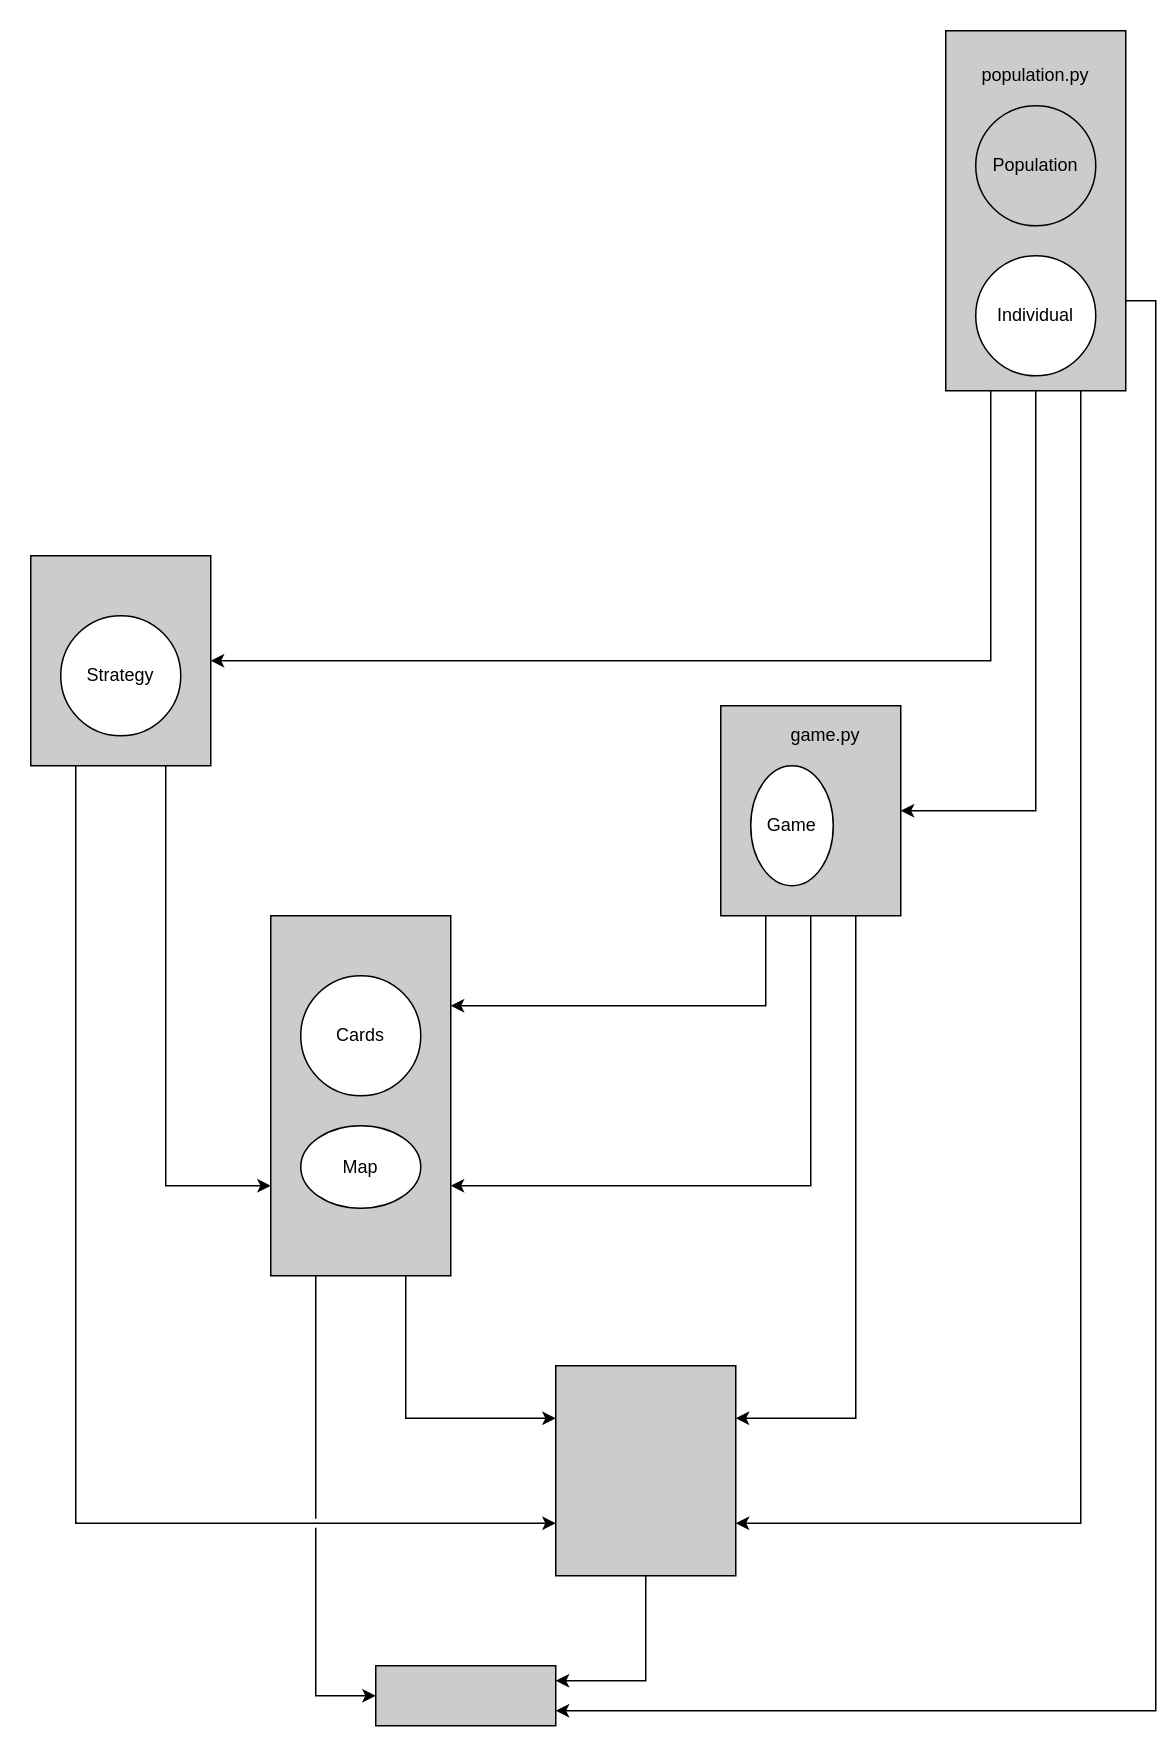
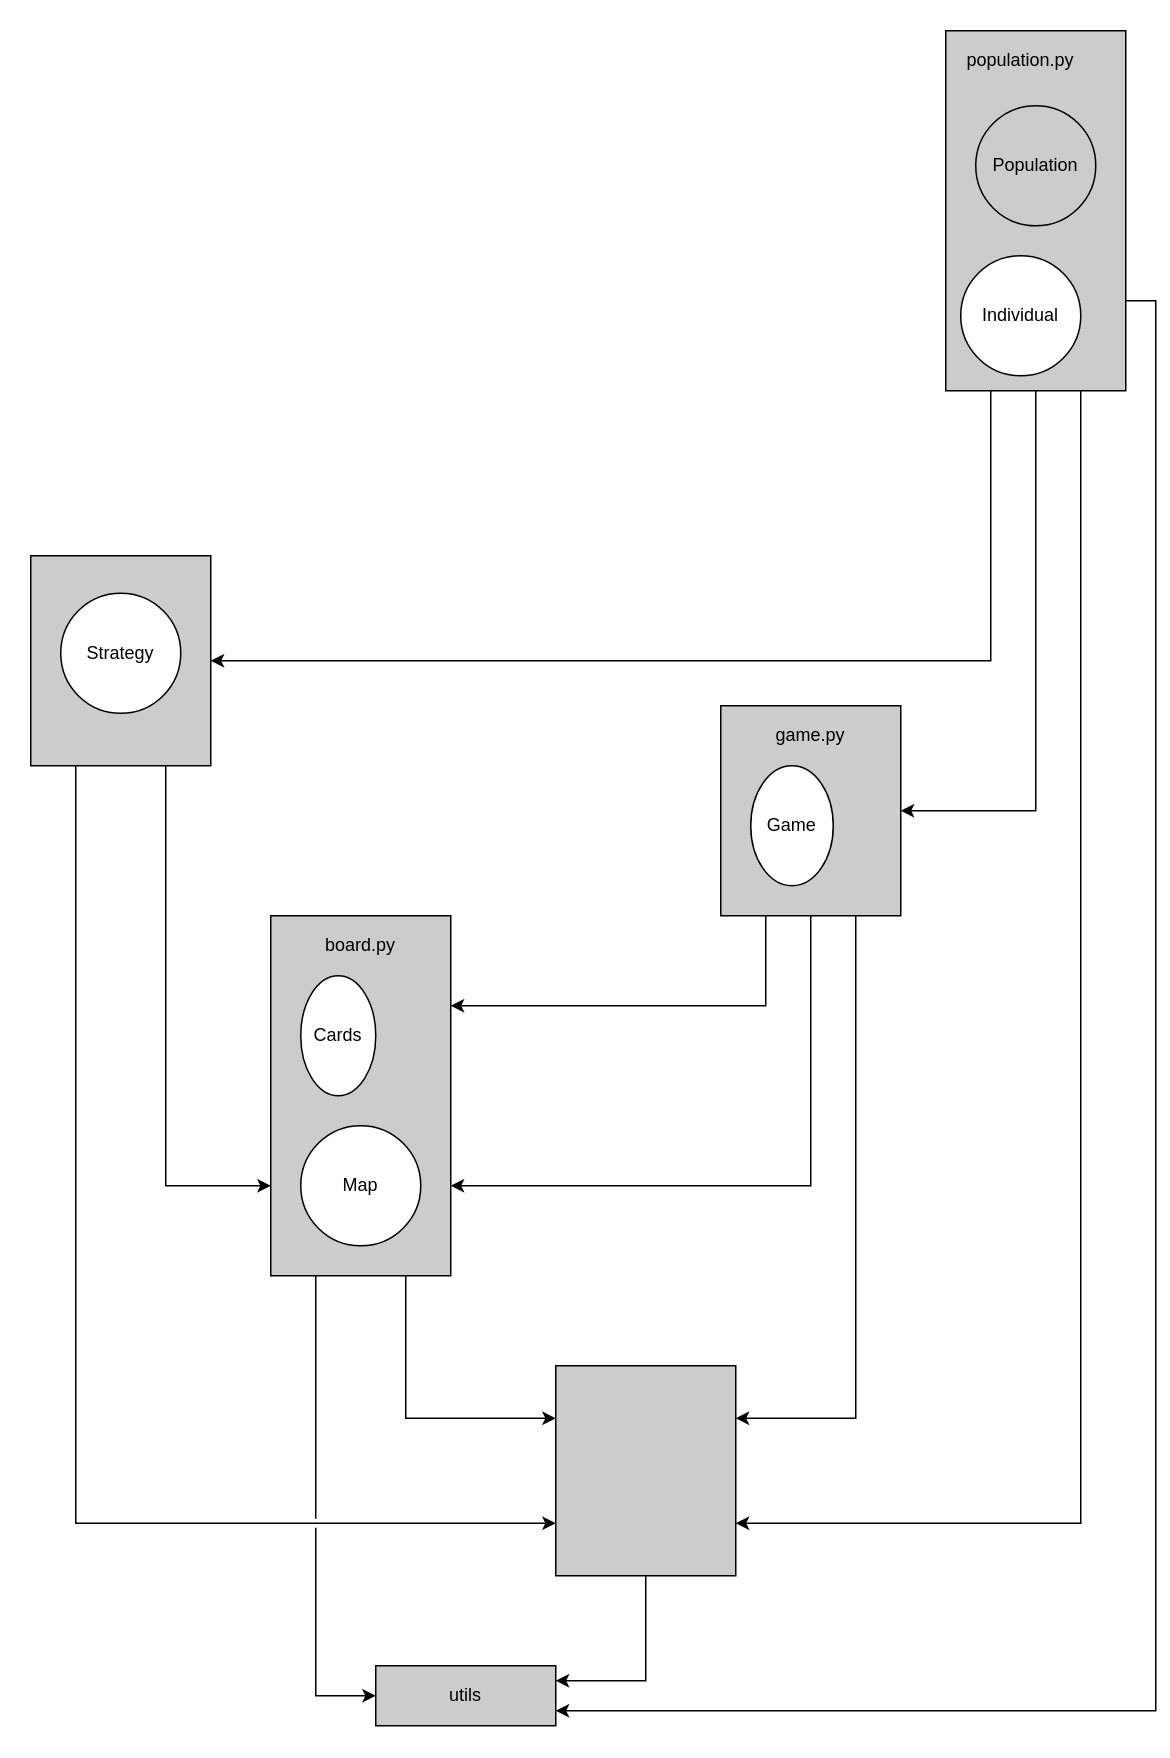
node "population.py": moved (1036, 76) -> (1021, 61)
node "Individual": moved (1036, 316) -> (1021, 316)
node "Strategy": moved (121, 676) -> (121, 653)
node "game.py": moved (826, 736) -> (811, 736)
node "board.py": added
node "Cards": size 120x120 -> 75x120
node "Map": size 120x83 -> 120x120
node "utils": added
